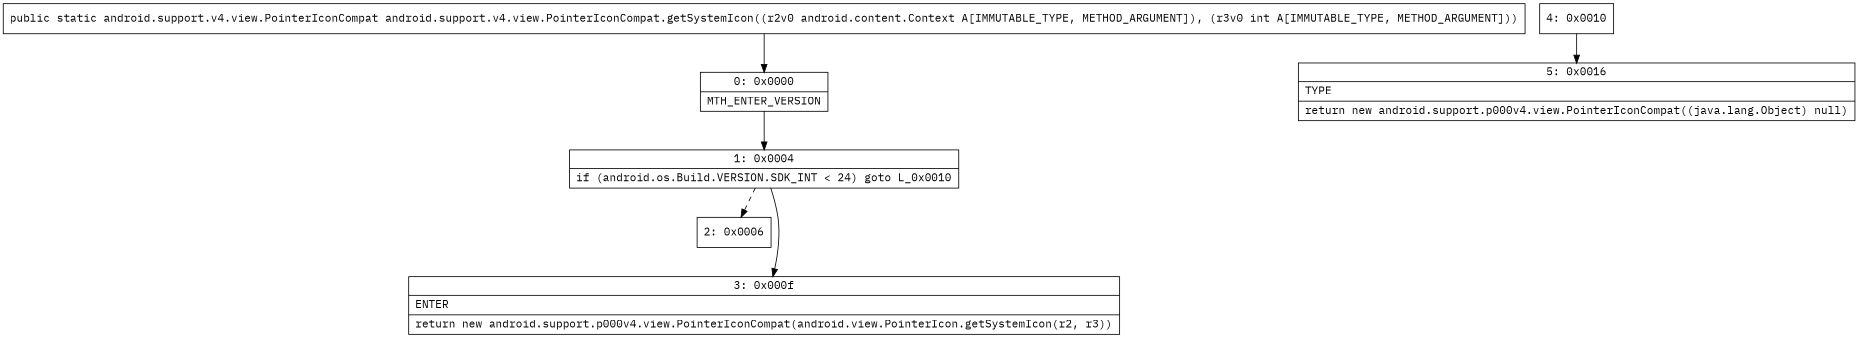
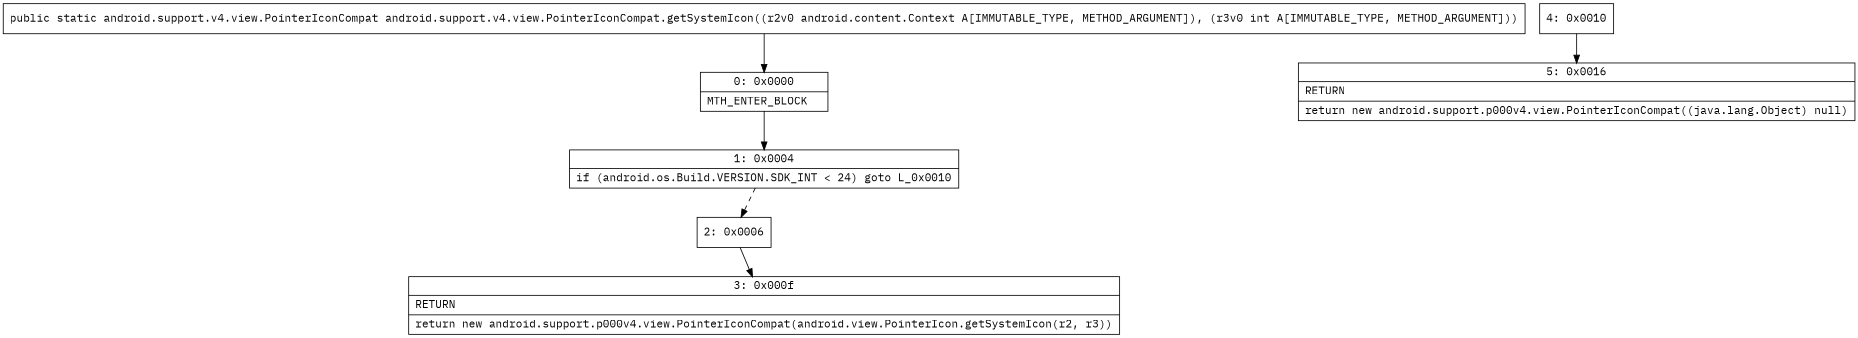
node "5: 0x0016": text "TYPE" -> "RETURN"
node "0: 0x0000": text "MTH_ENTER_VERSION" -> "MTH_ENTER_BLOCK"
edge "1: 0x0004" -> "3: 0x000f": now "2: 0x0006" -> "3: 0x000f"
node "3: 0x000f": text "ENTER" -> "RETURN"
